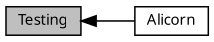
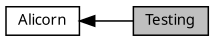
edge "Alicorn" -> "Testing": reversed
